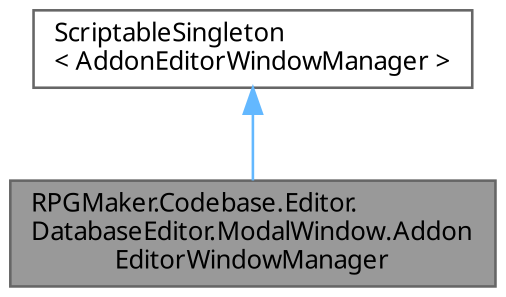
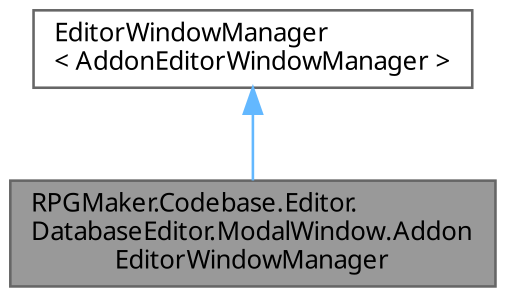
node "ScriptableSingleton < AddonEditorWindowManager >": label "ScriptableSingleton < AddonEditorWindowManager >" -> "EditorWindowManager < AddonEditorWindowManager >"
